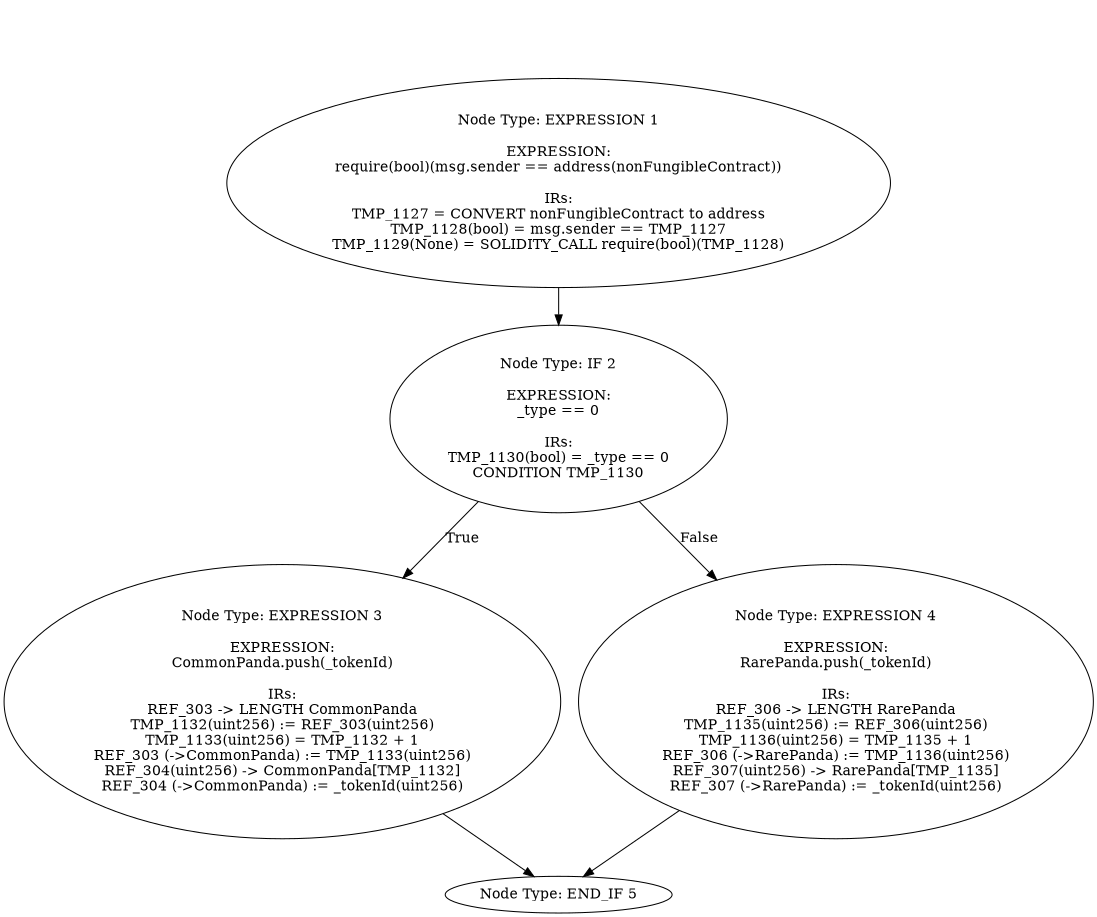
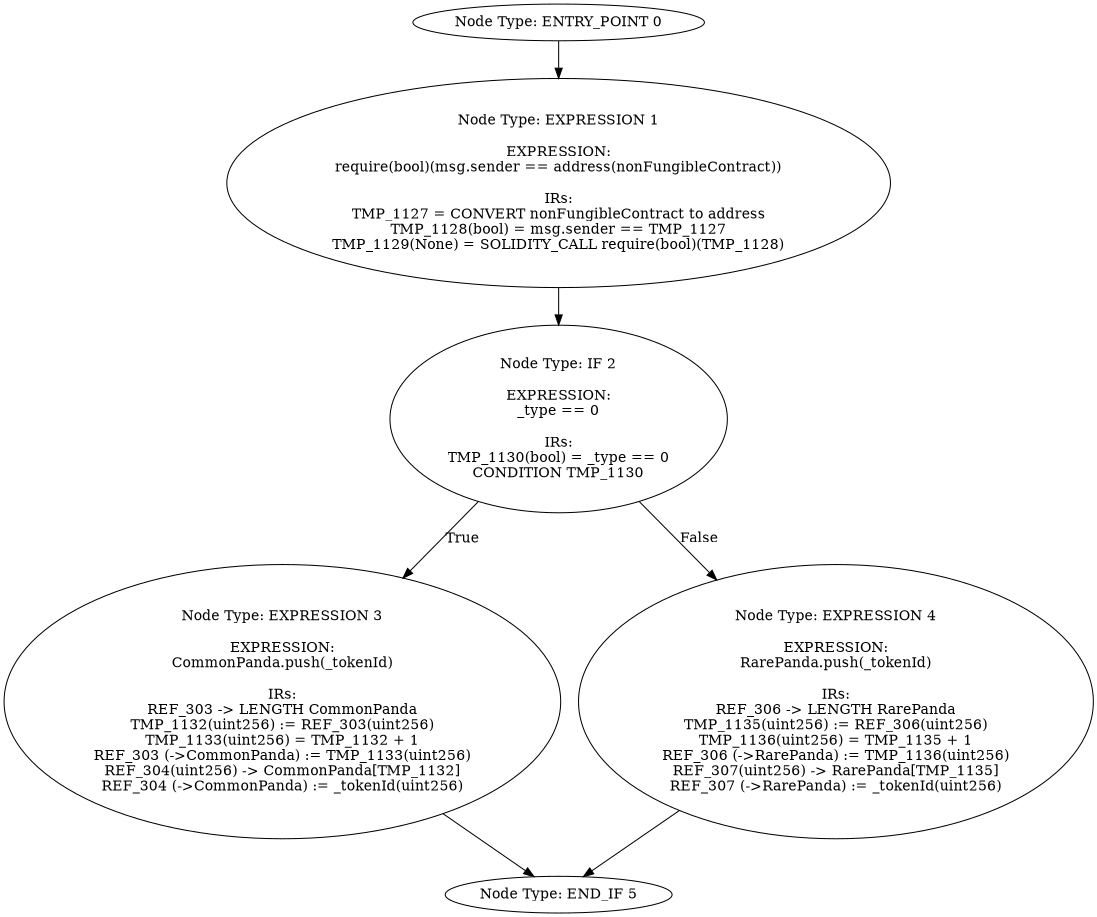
node "Node Type: ENTRY_POINT 0": added
